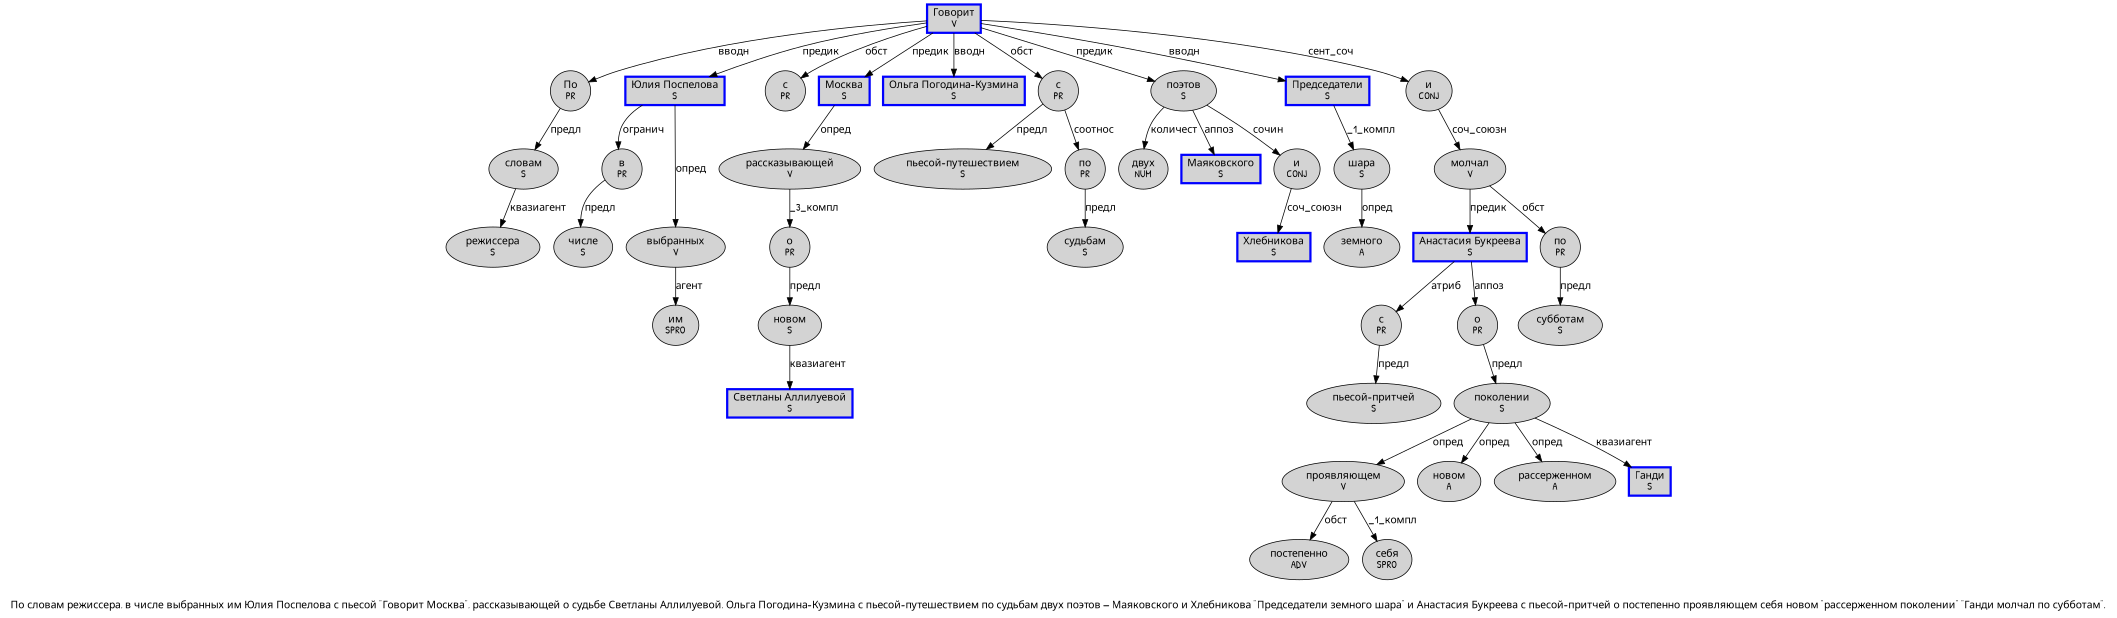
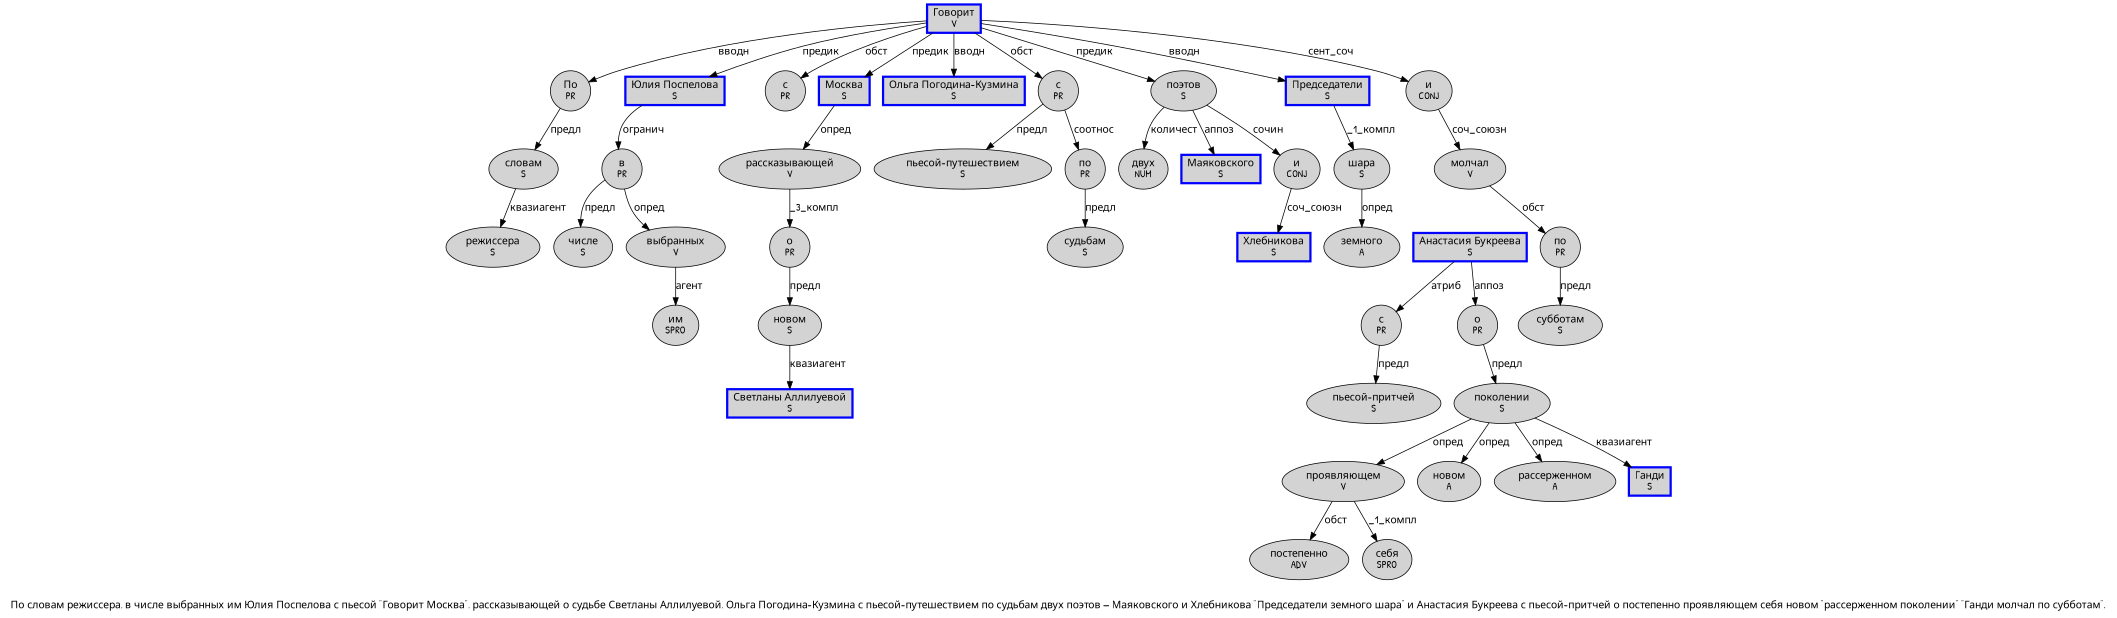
edge "Юлия Поспелова S" -> "выбранных V": now "в PR" -> "выбранных V"
edge "молчал V" -> "Анастасия Букреева S": removed, label "предик"
